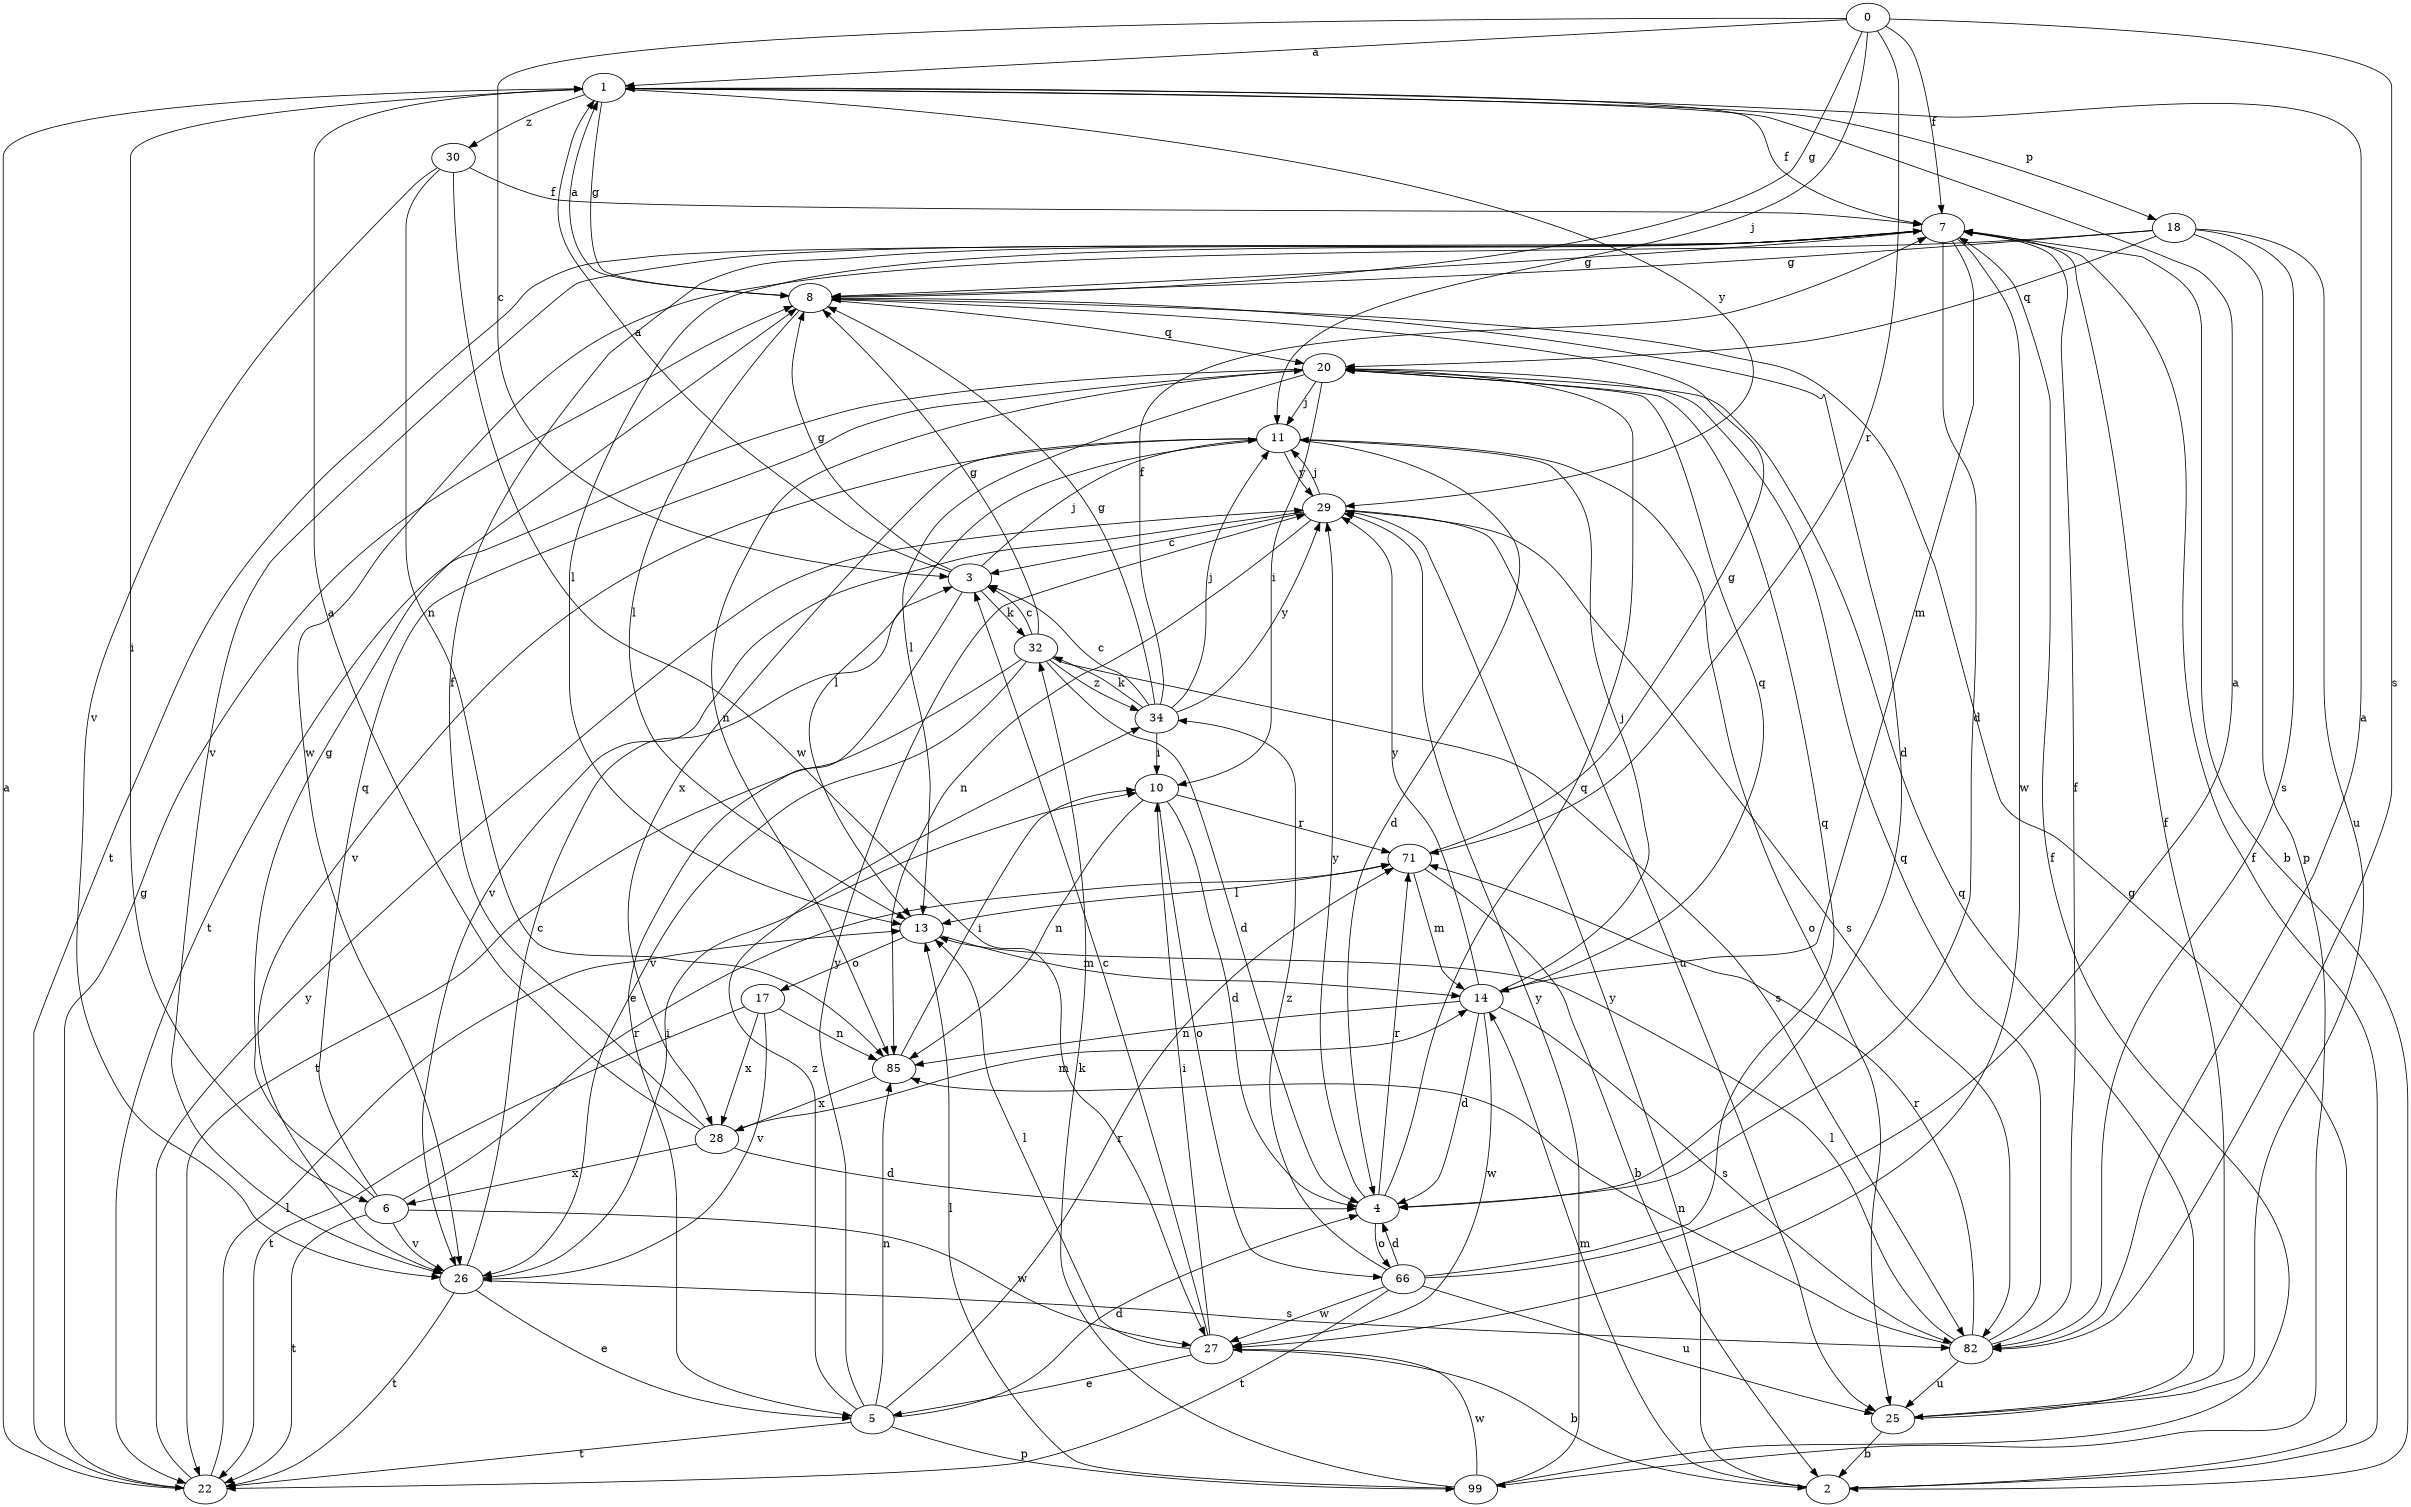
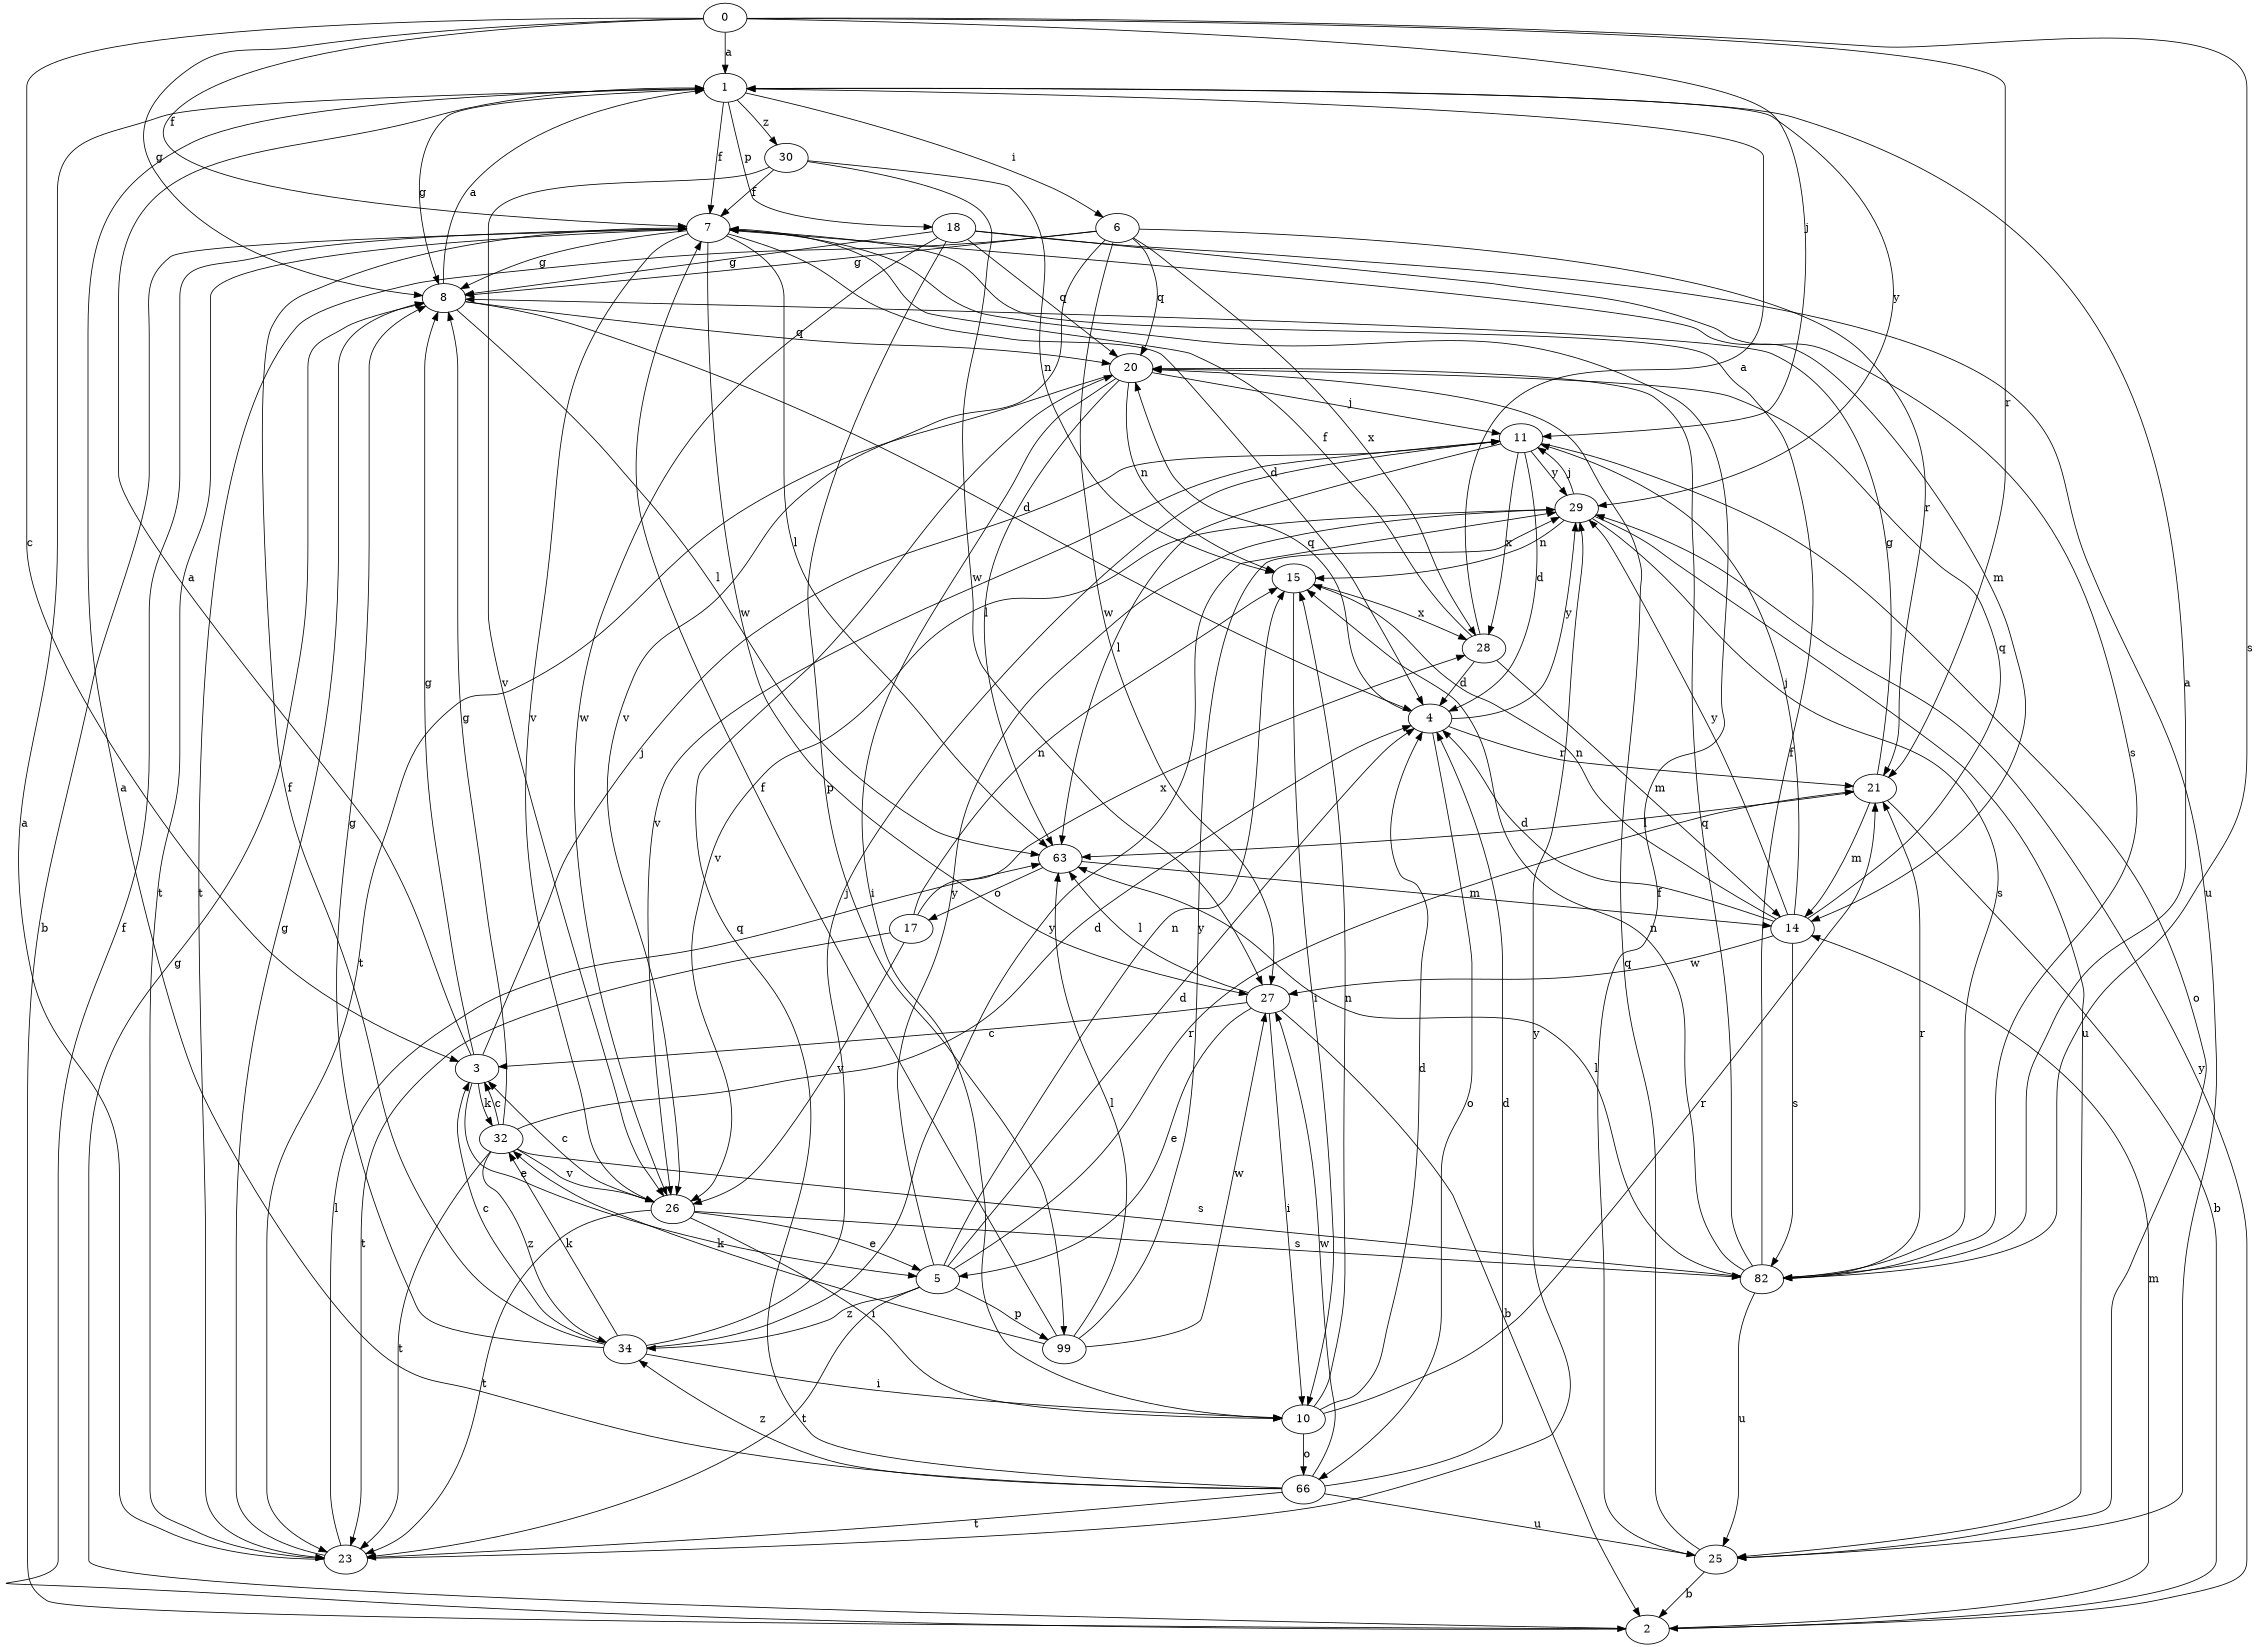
edge "29" -> "3": removed, label "c"
node "71": label "71" -> "21"
node "13": label "13" -> "63"
node "85": label "85" -> "15"
edge "28" -> "6": reversed
node "22": label "22" -> "23"
